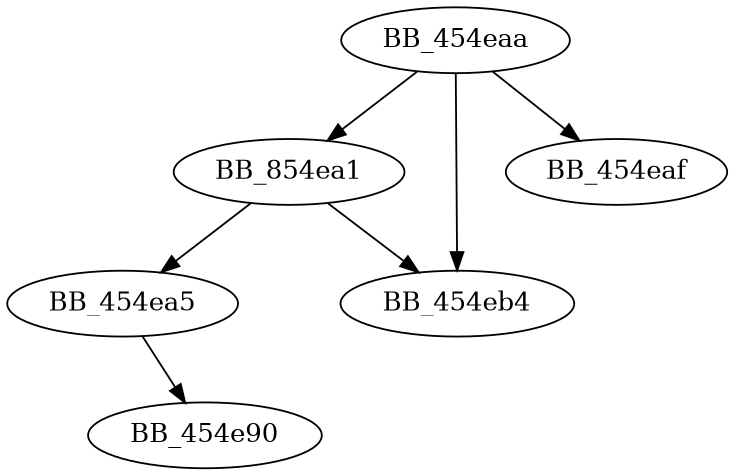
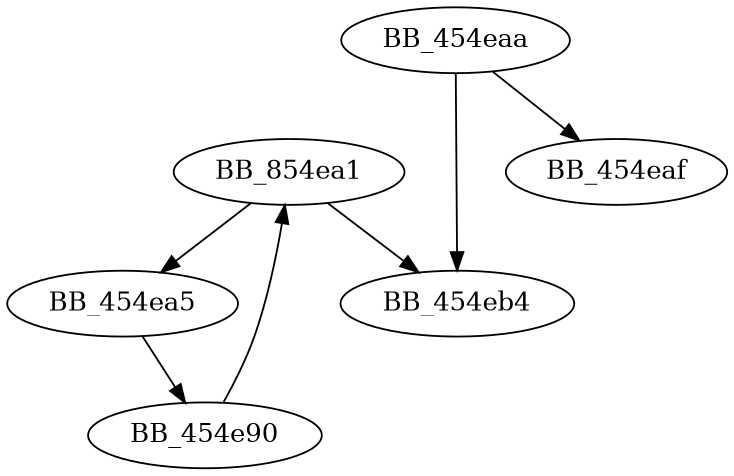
edge "BB_454eaa" -> "BB_854ea1": now "BB_454e90" -> "BB_854ea1"
